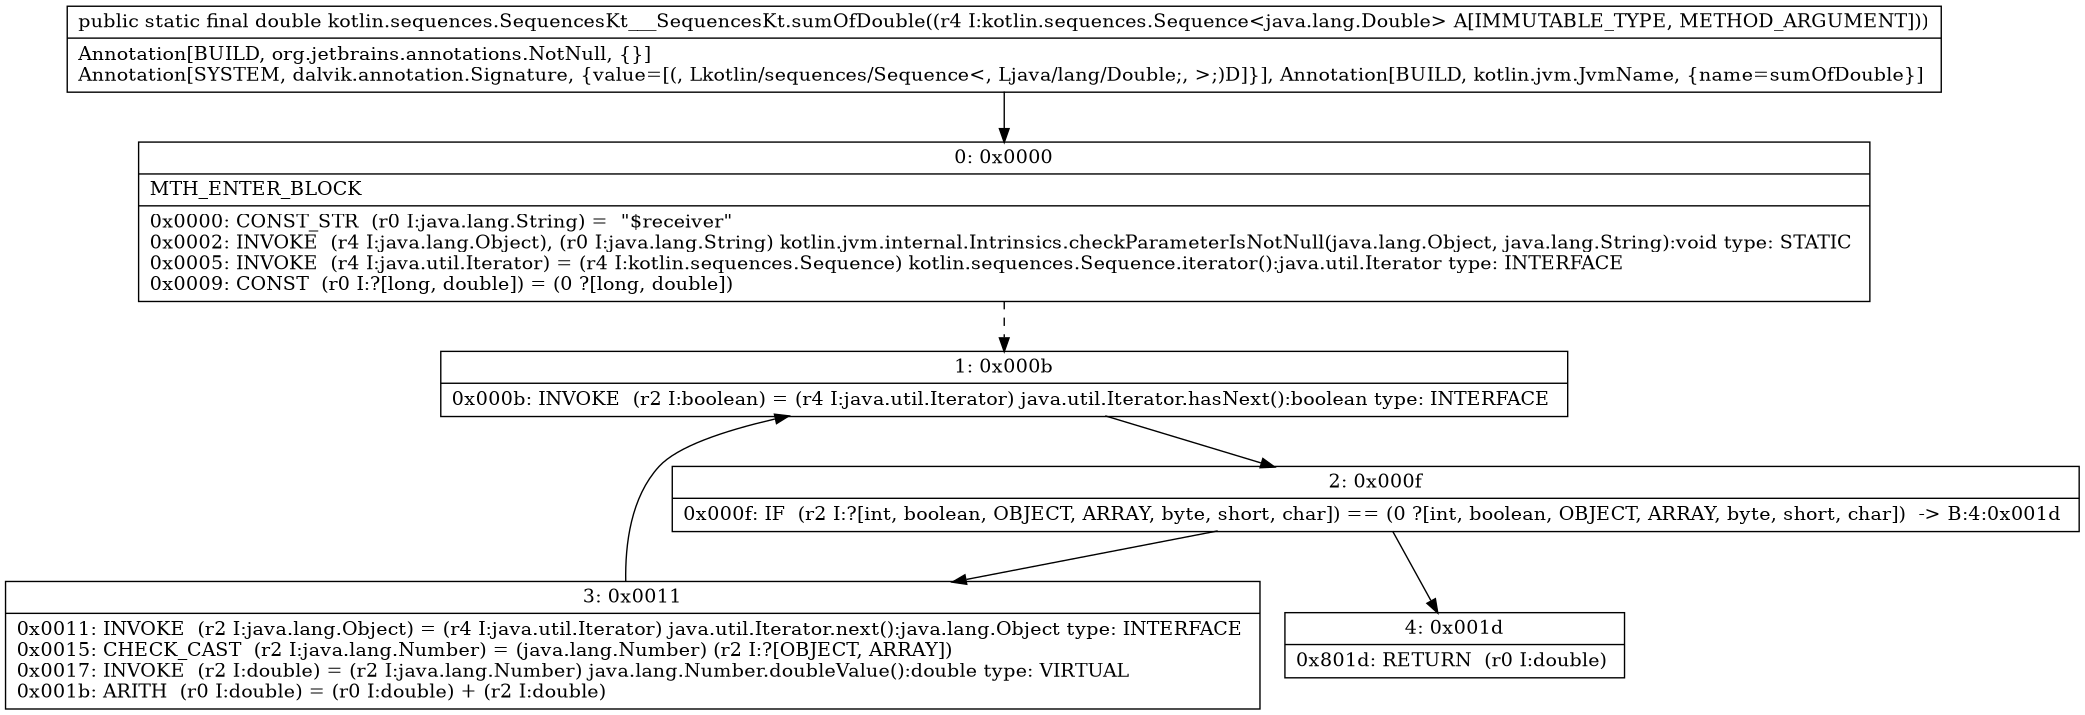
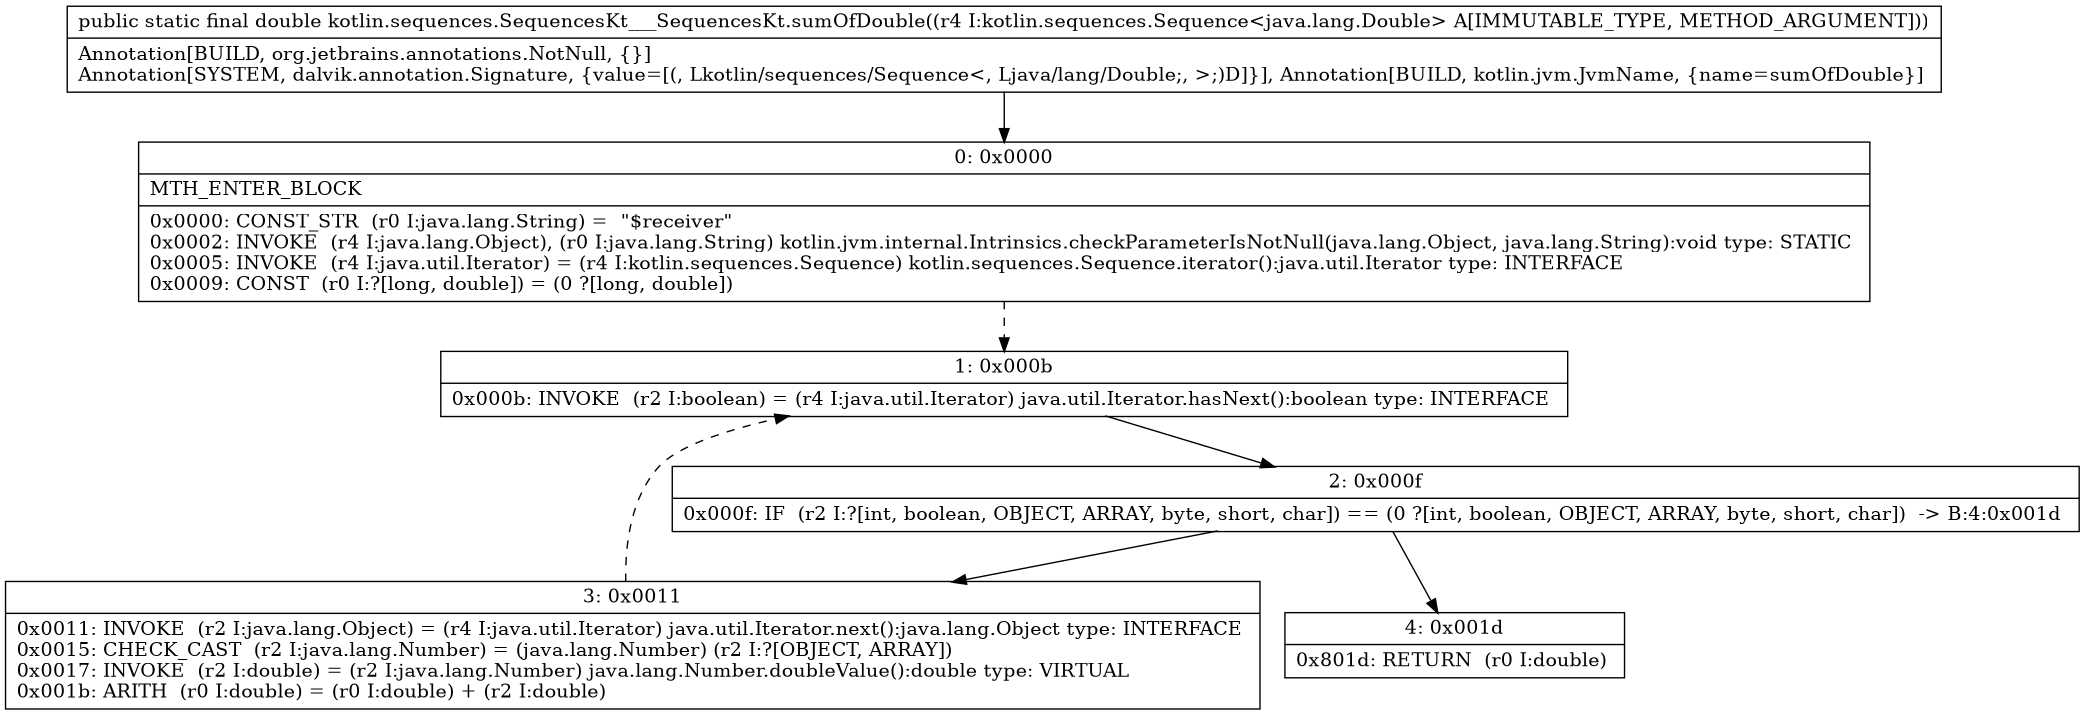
edge "3: 0x0011" -> "1: 0x000b": style solid -> dashed
